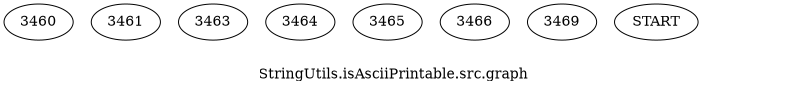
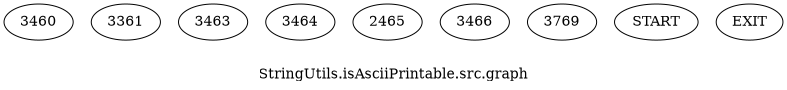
node "3461": label "3461" -> "3361"
node "3465": label "3465" -> "2465"
node "3469": label "3469" -> "3769"
node "EXIT": added
